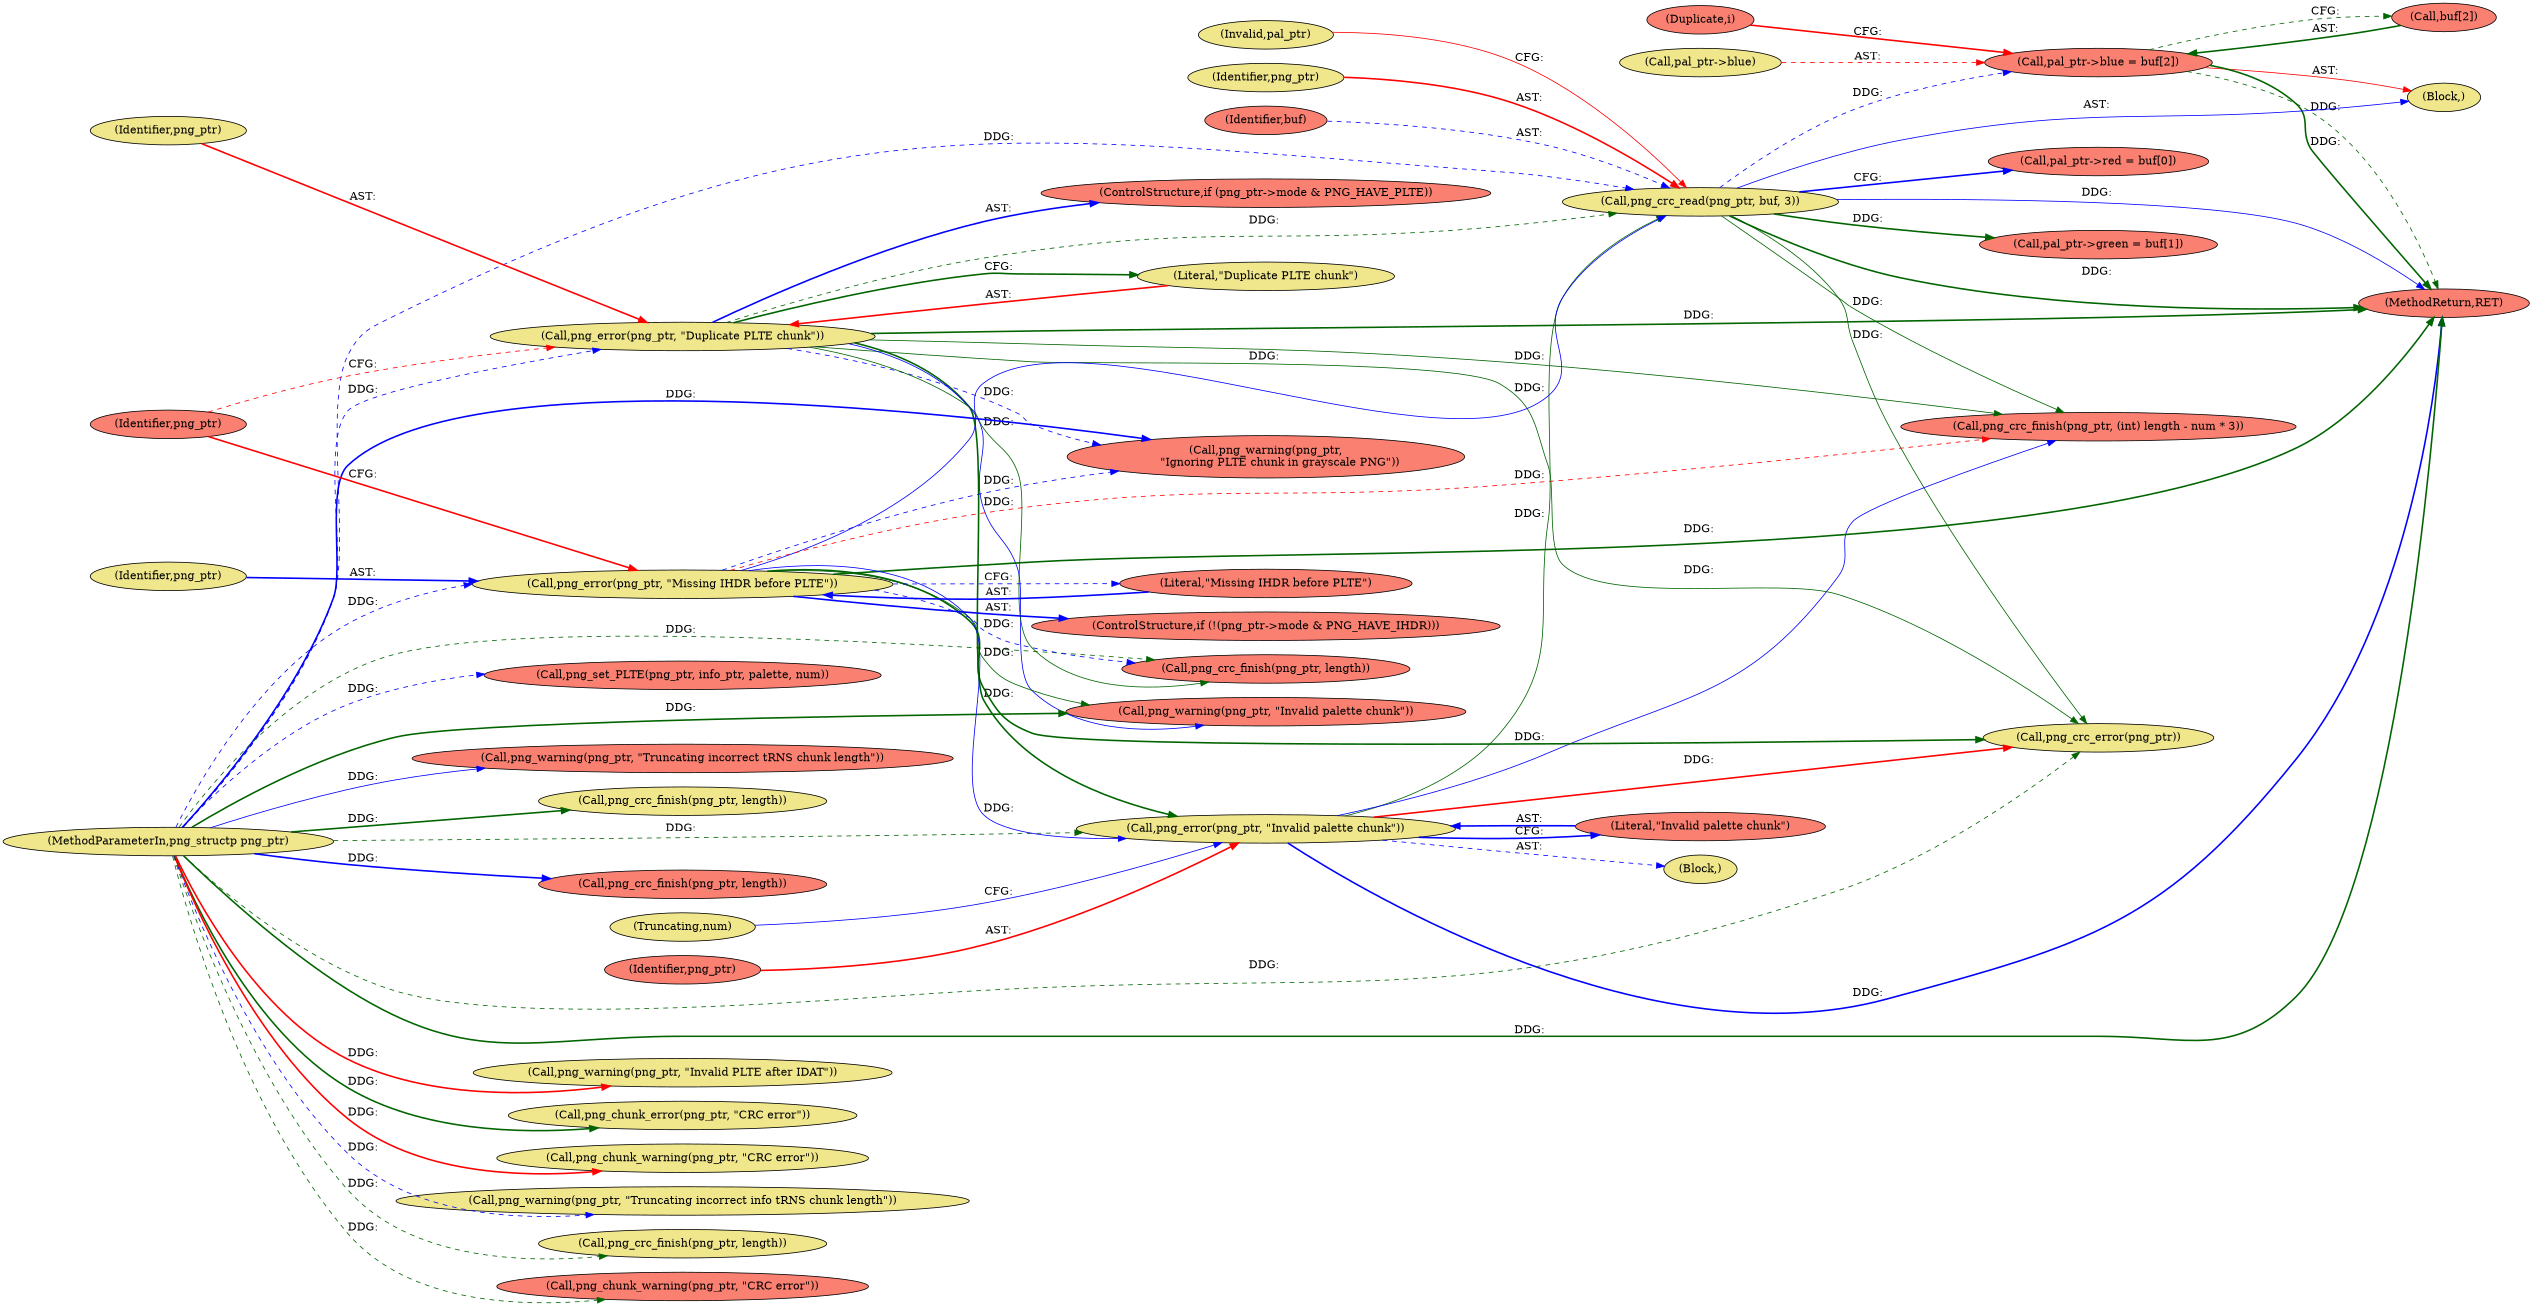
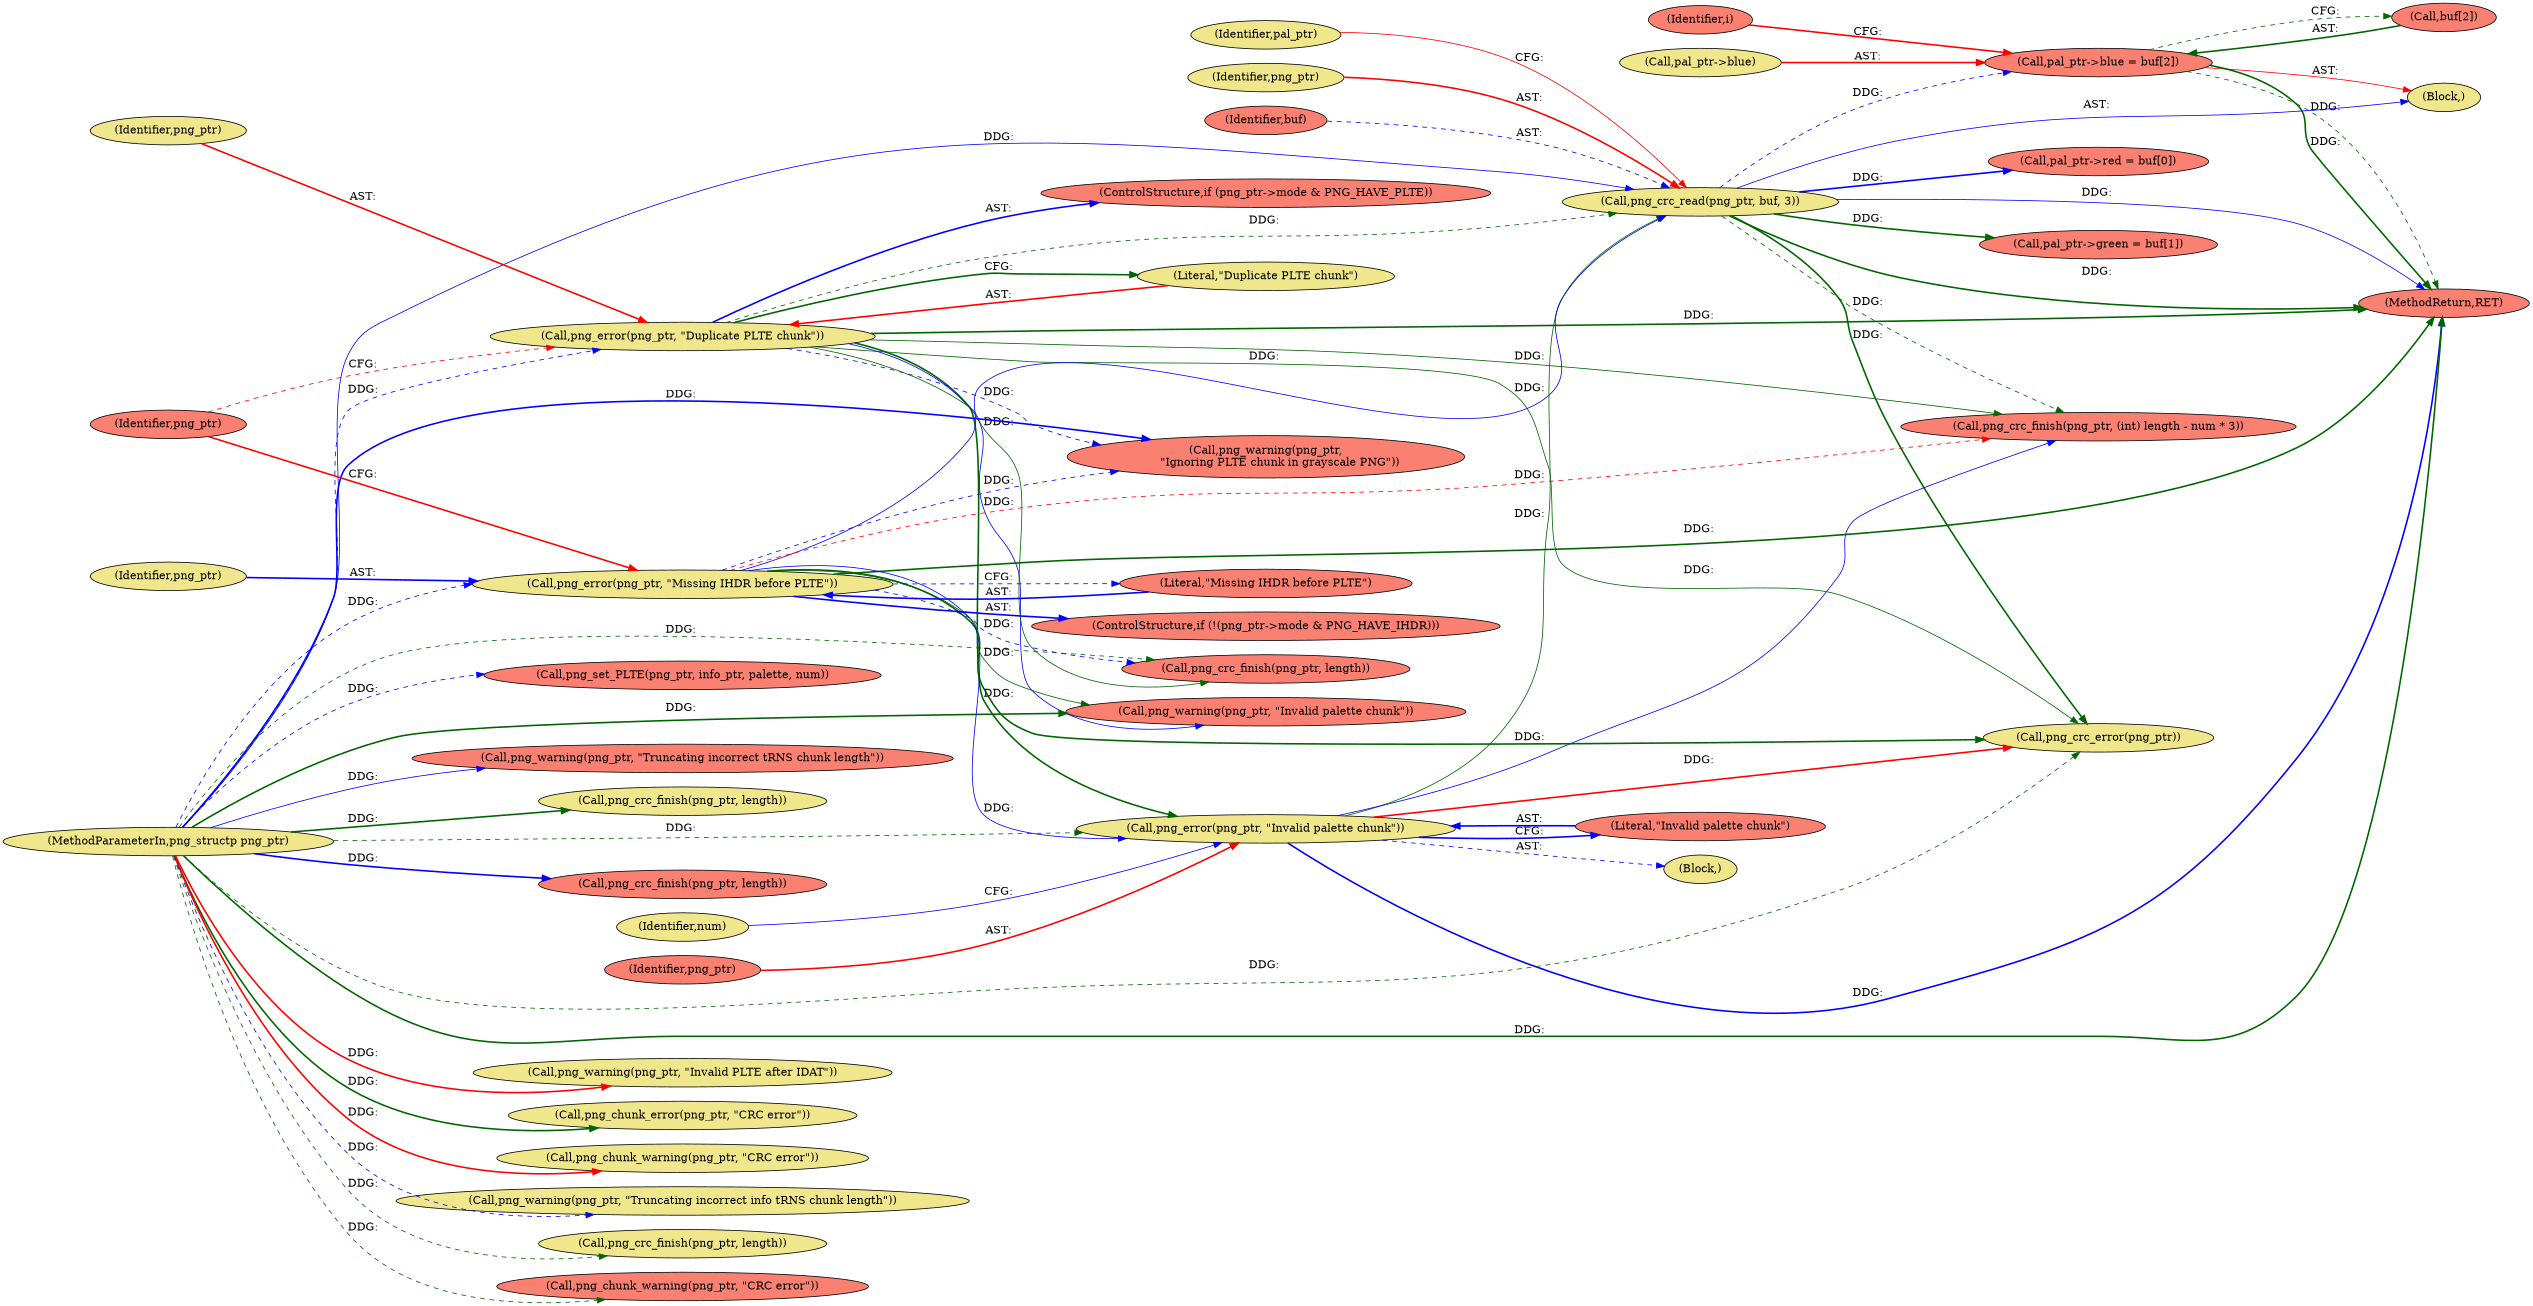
node "(Duplicate,i)": label "(Duplicate,i)" -> "(Identifier,i)"
node "(Invalid,pal_ptr)": label "(Invalid,pal_ptr)" -> "(Identifier,pal_ptr)"
edge "(Call,pal_ptr->blue)" -> "(Call,pal_ptr->blue = buf[2])": style dashed -> bold
edge "(Call,png_crc_read(png_ptr, buf, 3))" -> "(Call,pal_ptr->red = buf[0])": label "CFG: " -> "DDG: "
edge "(MethodParameterIn,png_structp png_ptr)" -> "(Call,png_crc_read(png_ptr, buf, 3))": style dashed -> solid
edge "(Call,png_crc_read(png_ptr, buf, 3))" -> "(Call,png_crc_finish(png_ptr, (int) length - num * 3))": style solid -> dashed
edge "(Call,png_crc_read(png_ptr, buf, 3))" -> "(Call,png_crc_error(png_ptr))": style solid -> bold
node "(Truncating,num)": label "(Truncating,num)" -> "(Identifier,num)"
